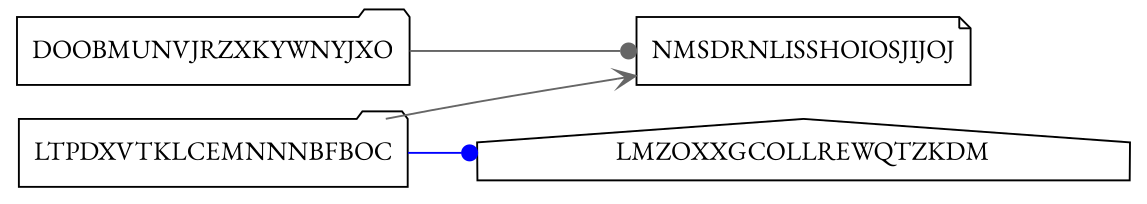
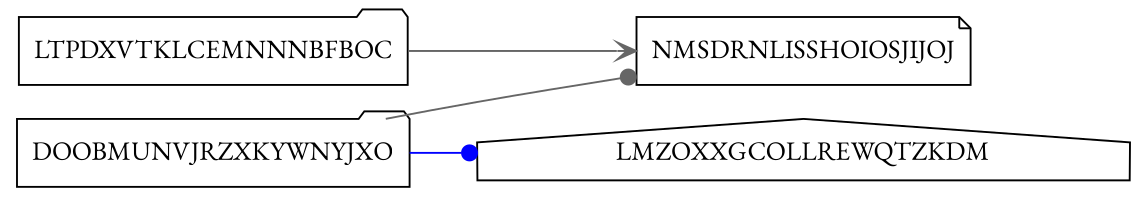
edge "LTPDXVTKLCEMNNNBFBOC" -> "LMZOXXGCOLLREWQTZKDM": now "DOOBMUNVJRZXKYWNYJXO" -> "LMZOXXGCOLLREWQTZKDM"
